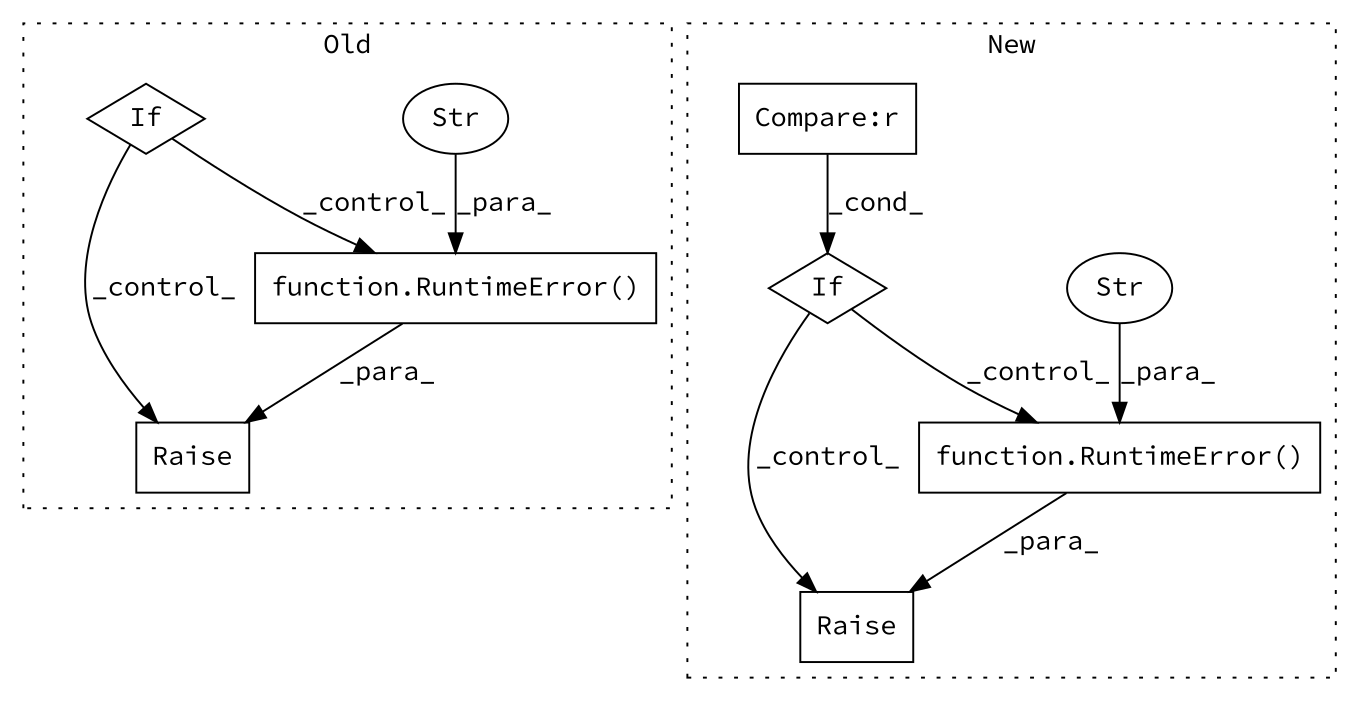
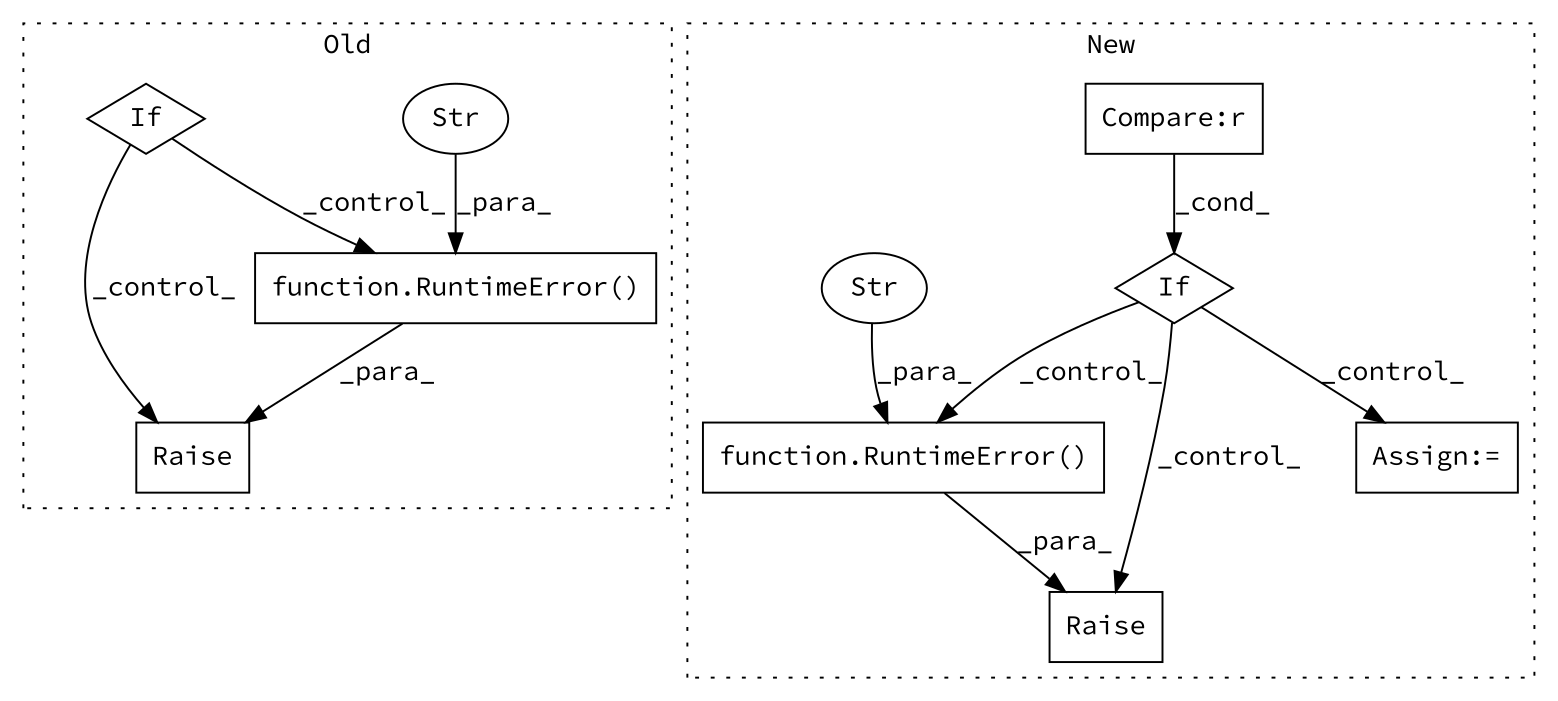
node "Assign:=": added
